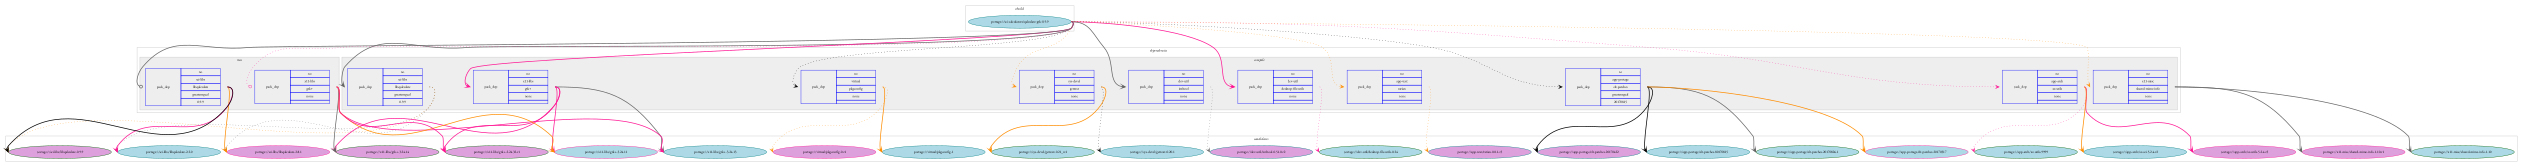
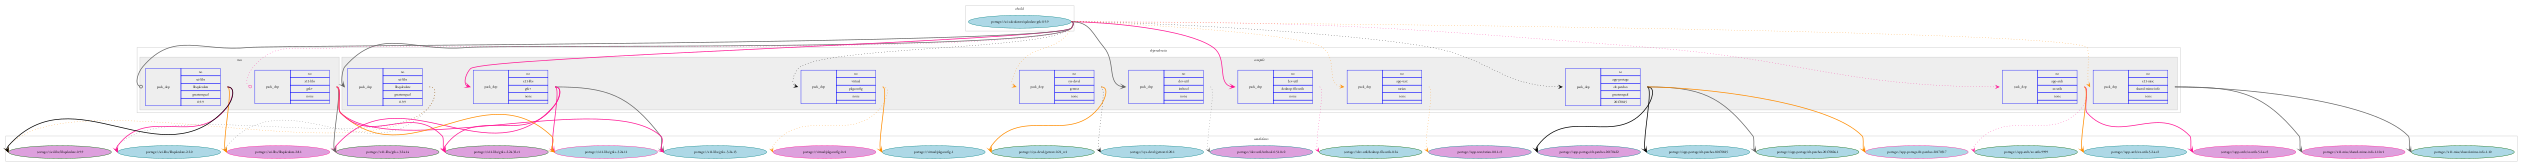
node "portage://app-arch/xz-sci-5.2.4-r2": label "portage://app-arch/xz-sci-5.2.4-r2" -> "portage://app-arch/xz-utils-5.2.4-r2"
